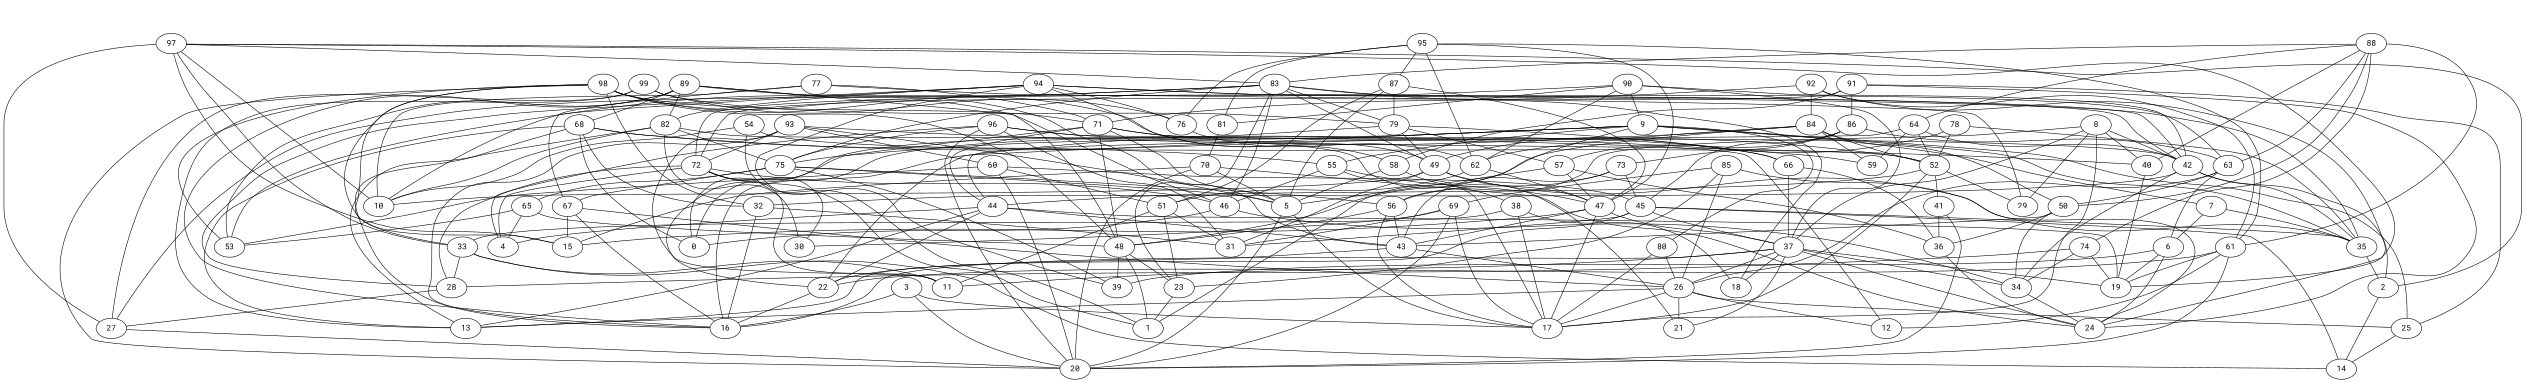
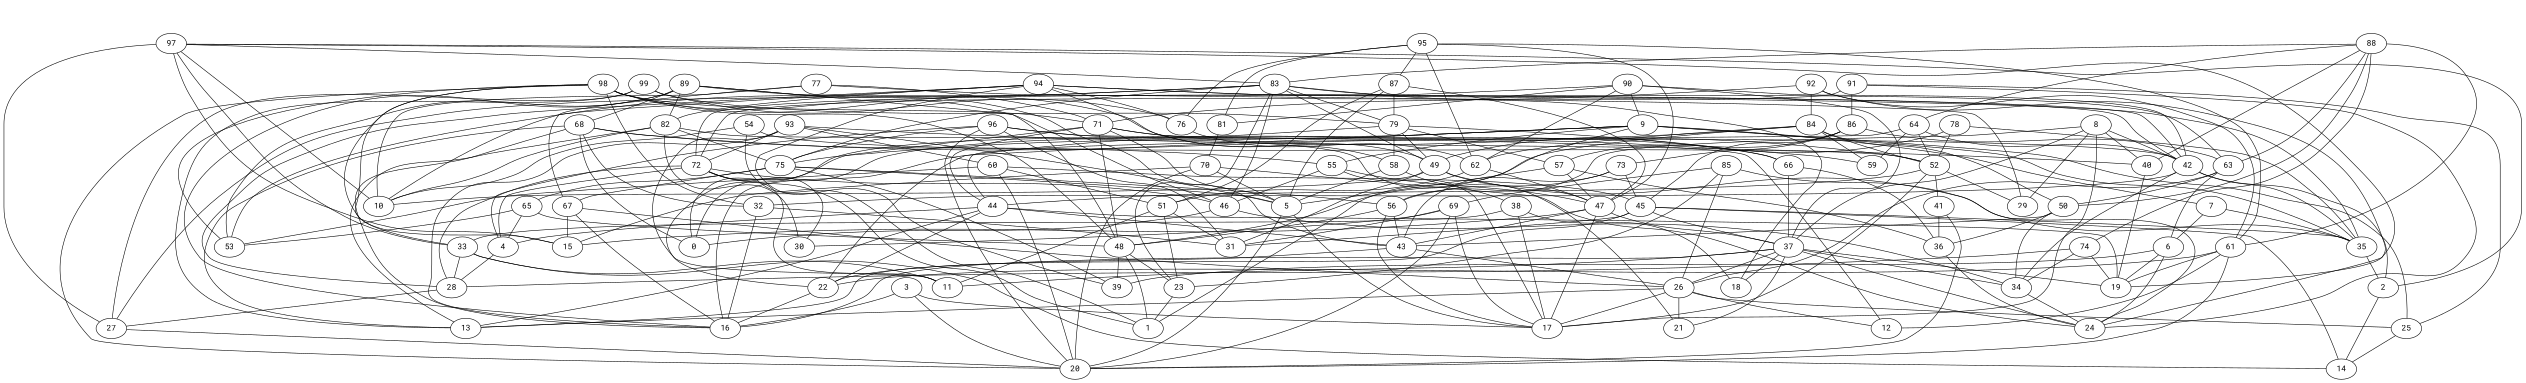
edge "91" -- "58": now "79" -- "58"
node "80": removed
edge "4" -- "28": added
